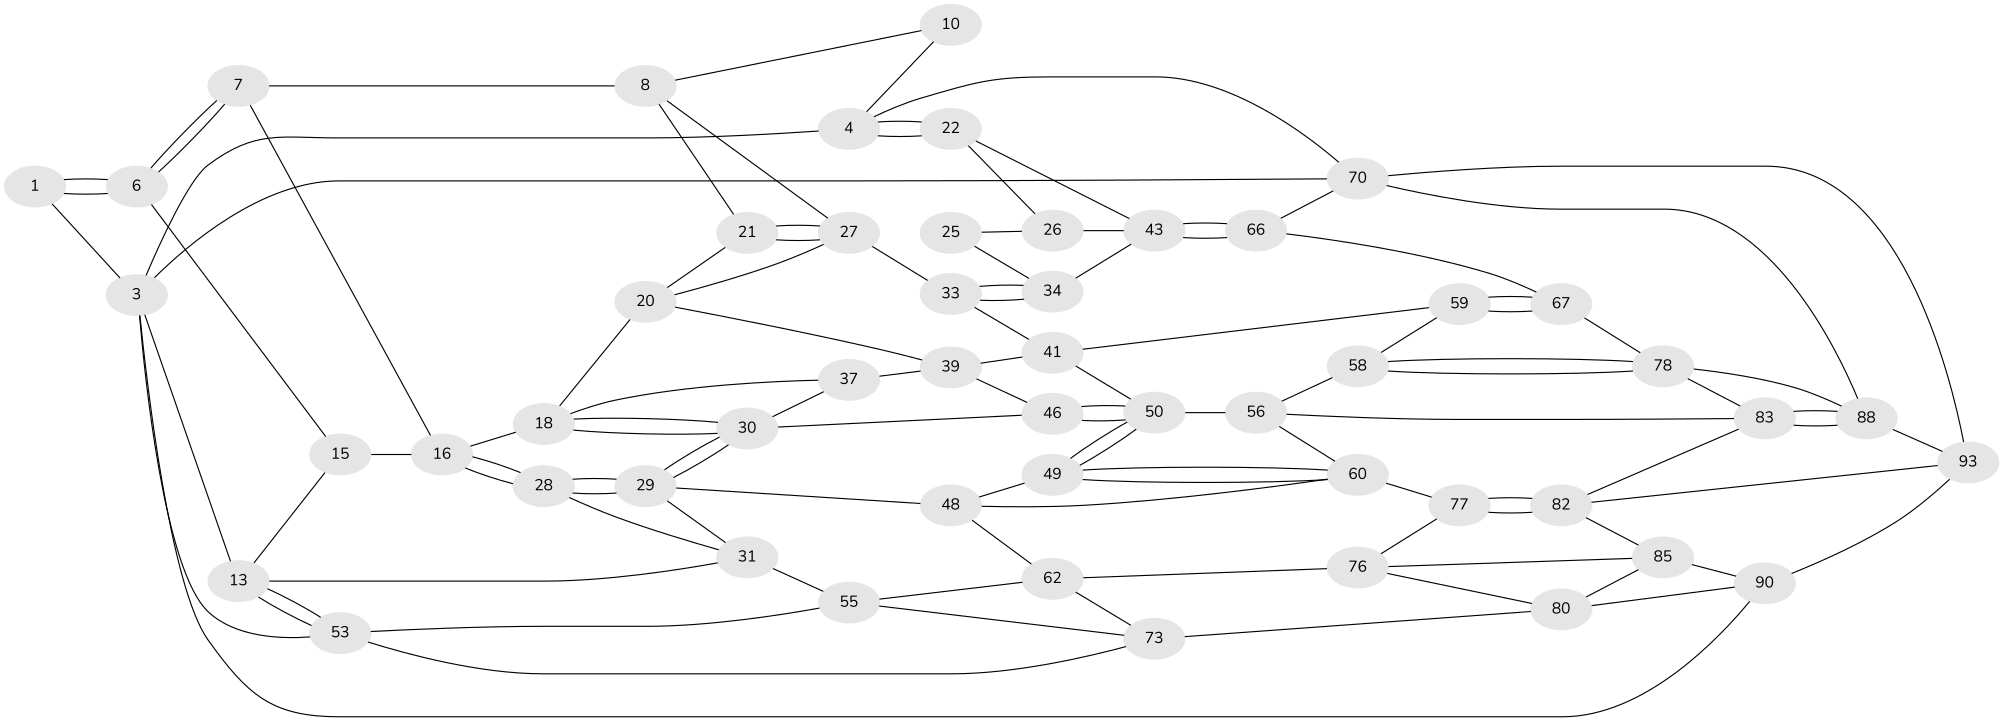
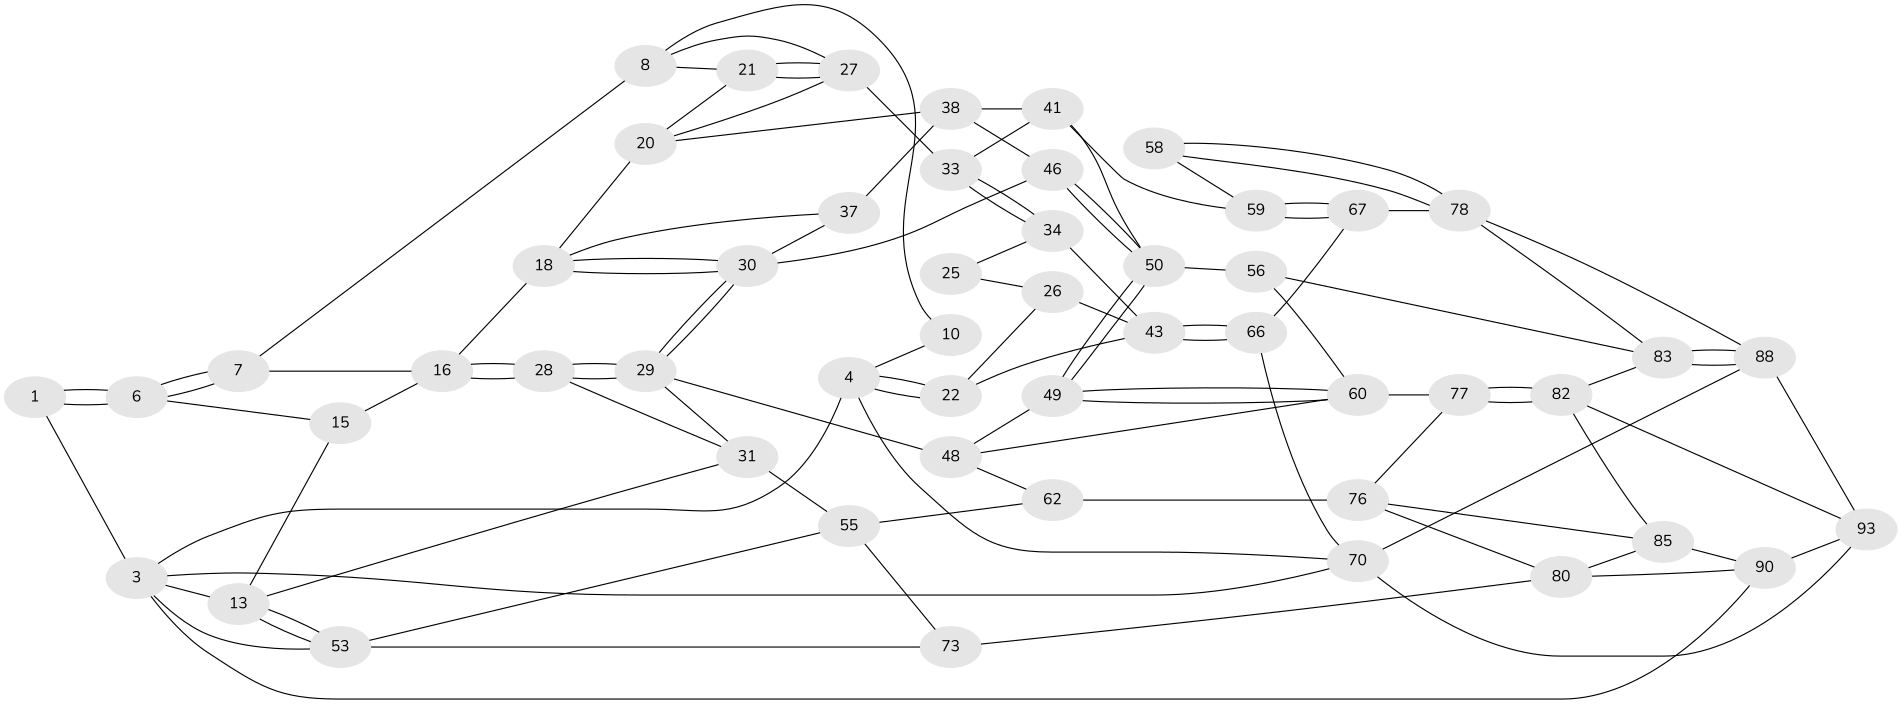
node "39": label "39" -> "38"
edge "58" -- "56": removed
edge "62" -- "73": removed
